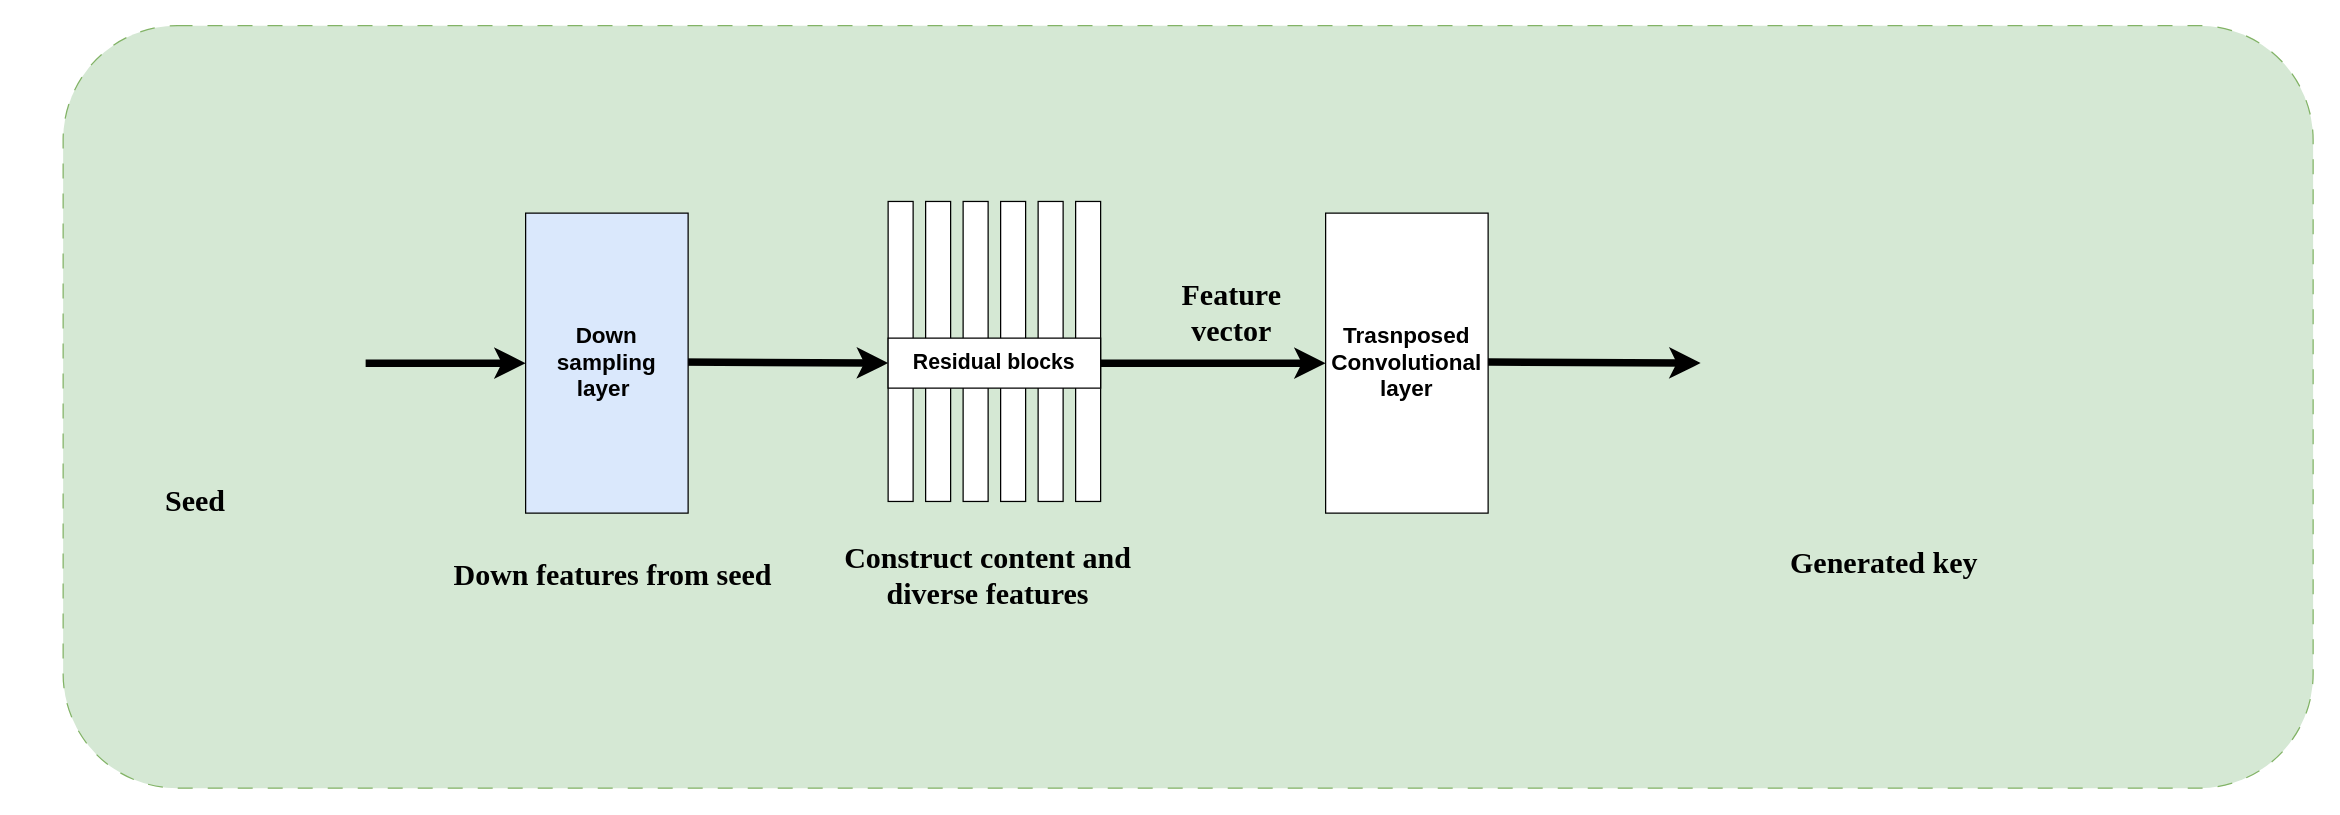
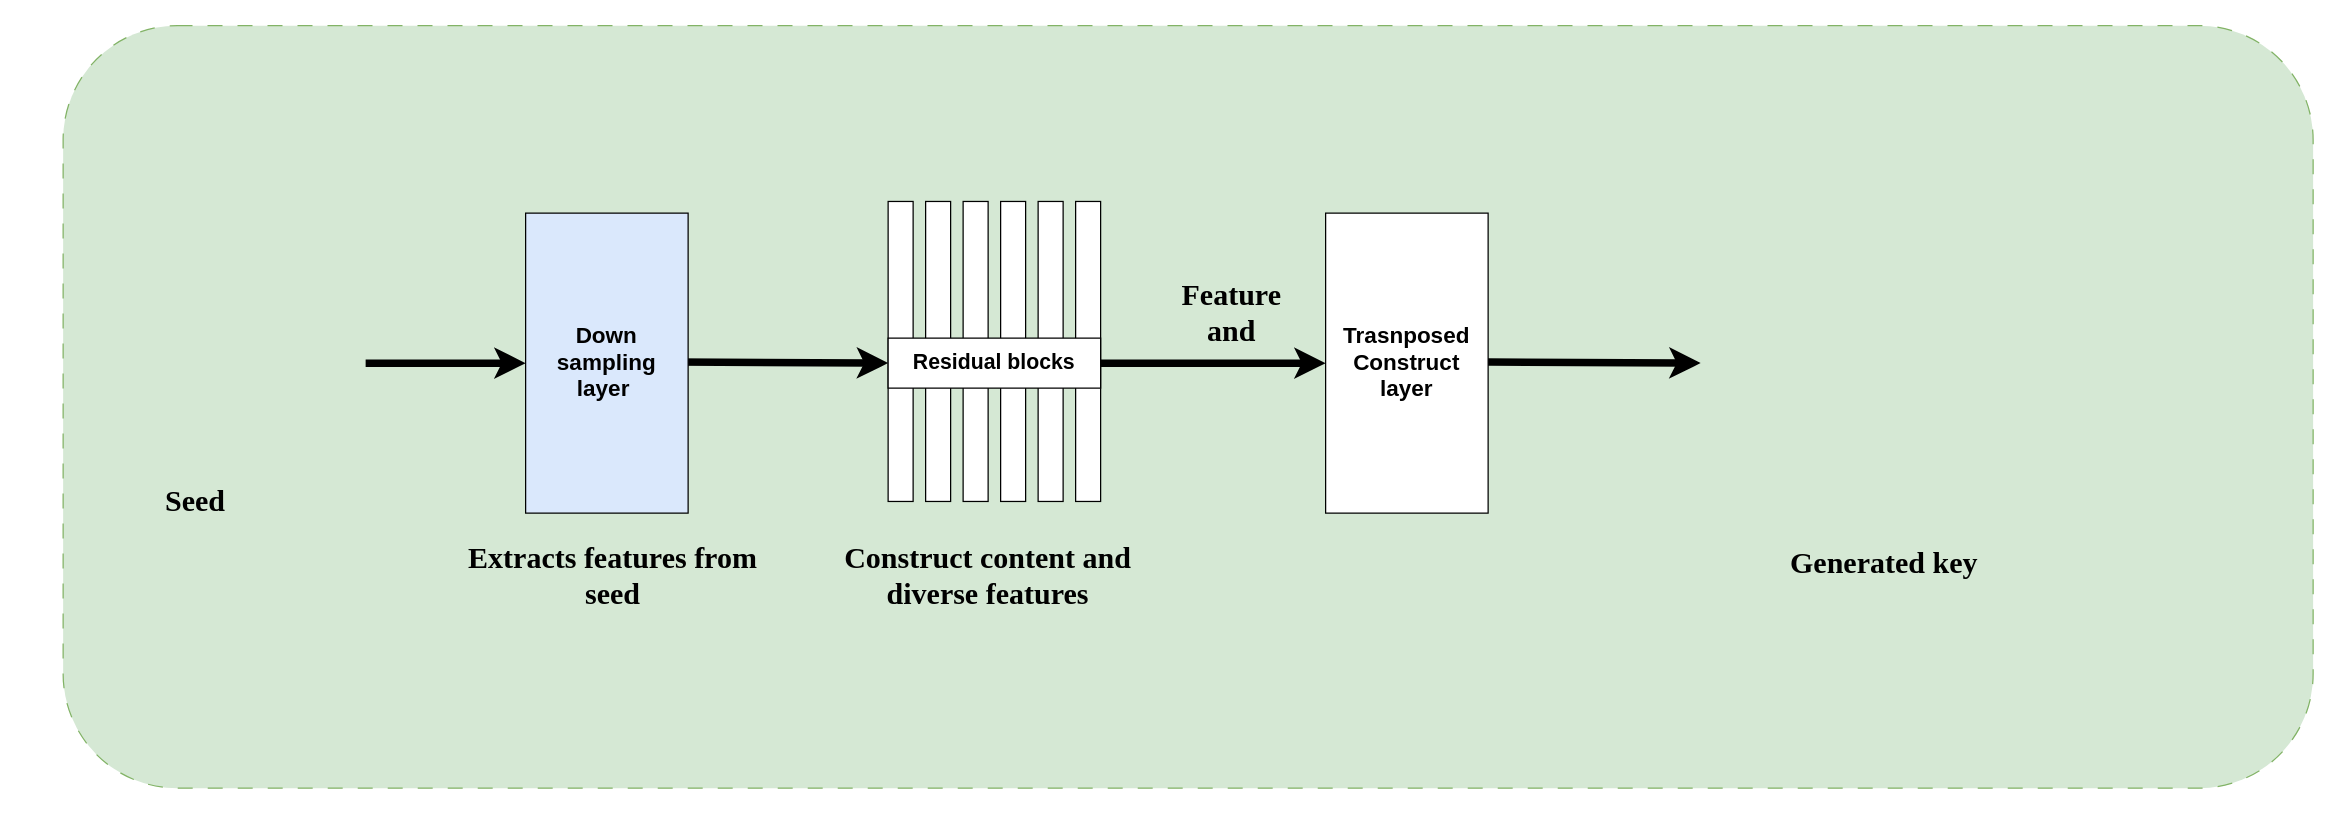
node "Feature vector": label "Feature vector" -> "Feature and"
node "Trasnposed Convolutional layer": label "Trasnposed Convolutional layer" -> "Trasnposed Construct layer"
node "Down features from seed": label "Down features from seed" -> "Extracts features from seed"
